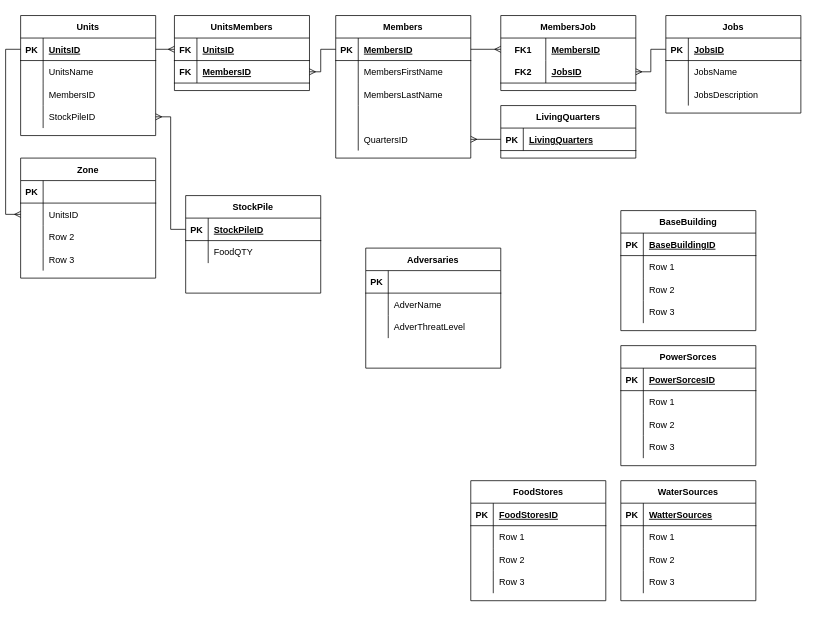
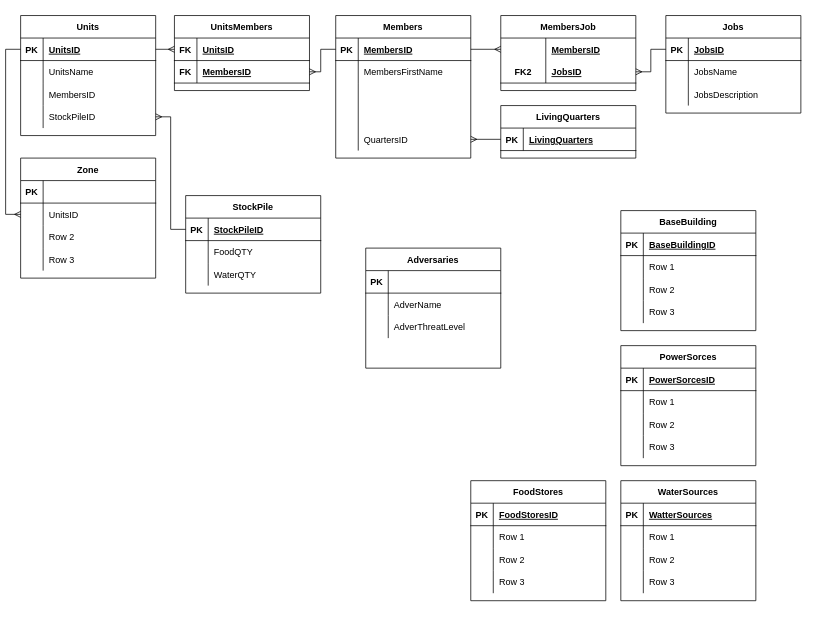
node "FK1": removed
node "MembersLastName": removed
node "WaterQTY": added
